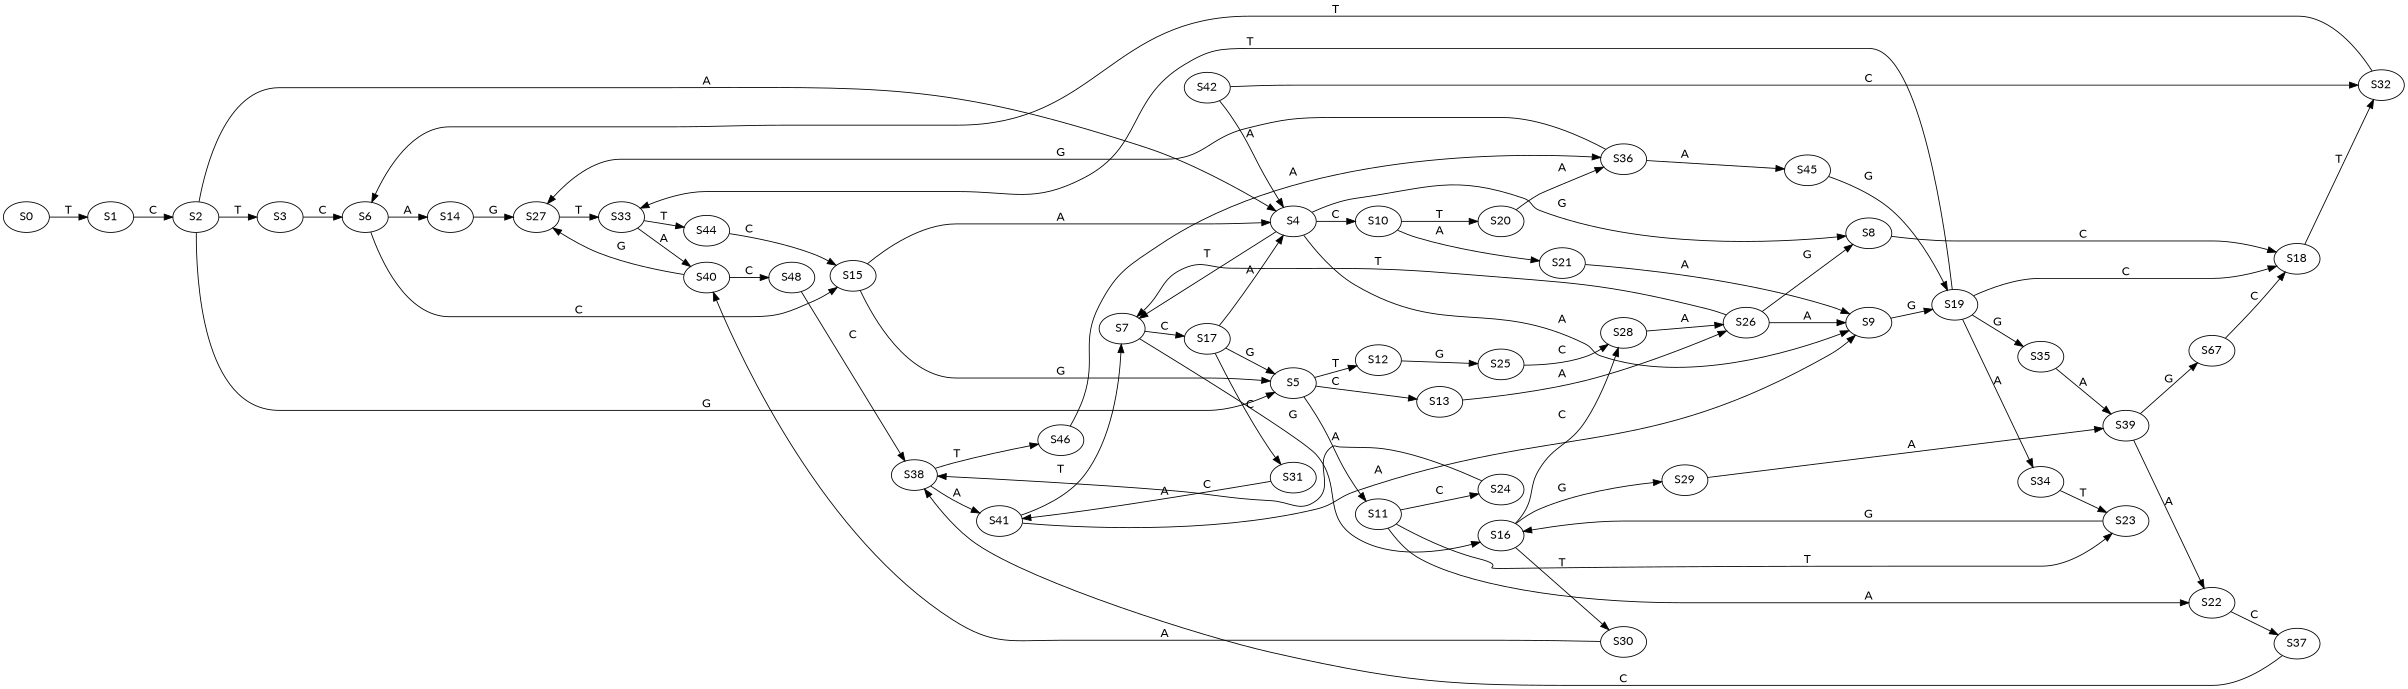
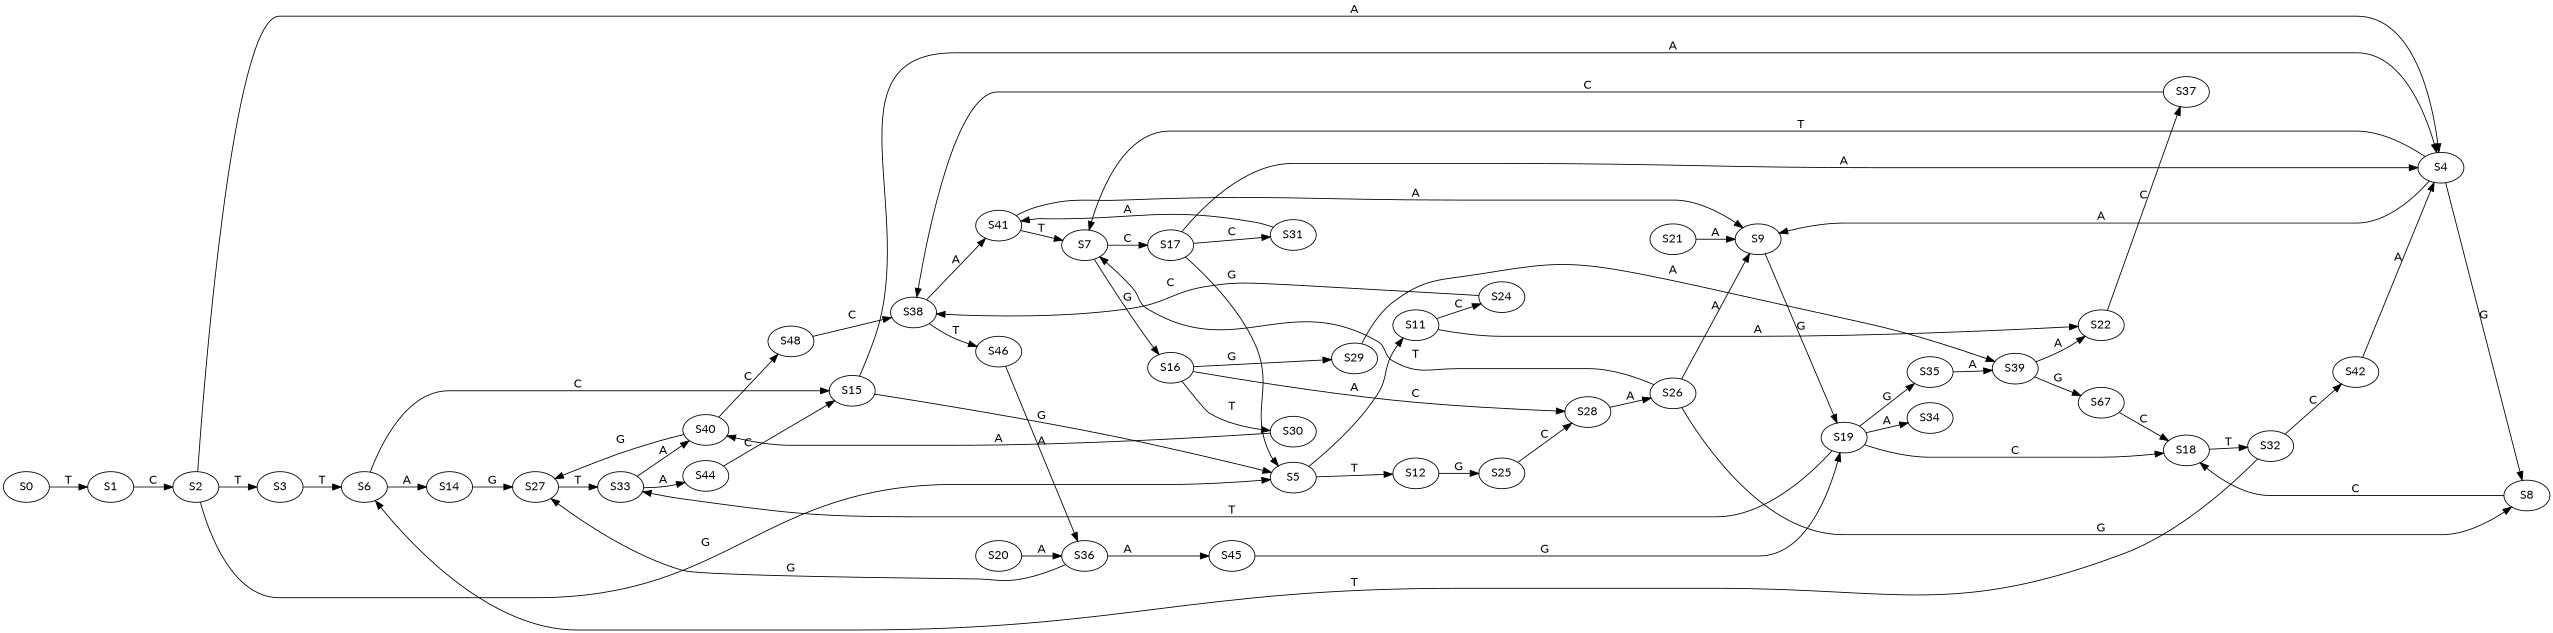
edge "S42" -> "S32": reversed
edge "S3" -> "S6": label "C" -> "T"
edge "S33" -> "S44": label "T" -> "A"
node "S10": removed
node "S13": removed
node "S23": removed
